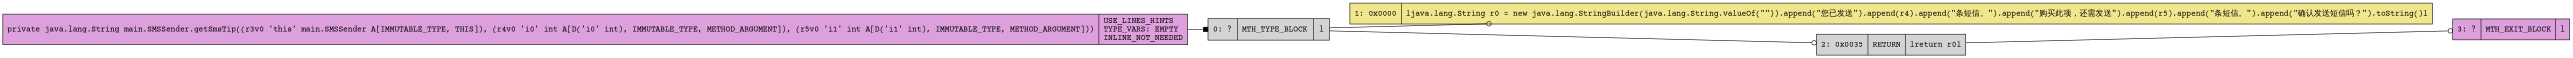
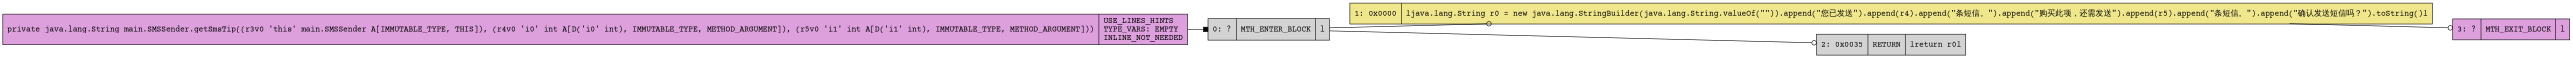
node "0: ?": text "MTH_TYPE_BLOCK" -> "MTH_ENTER_BLOCK"
edge "2: 0x0035" -> "3: ?": now "1: 0x0000" -> "3: ?"
